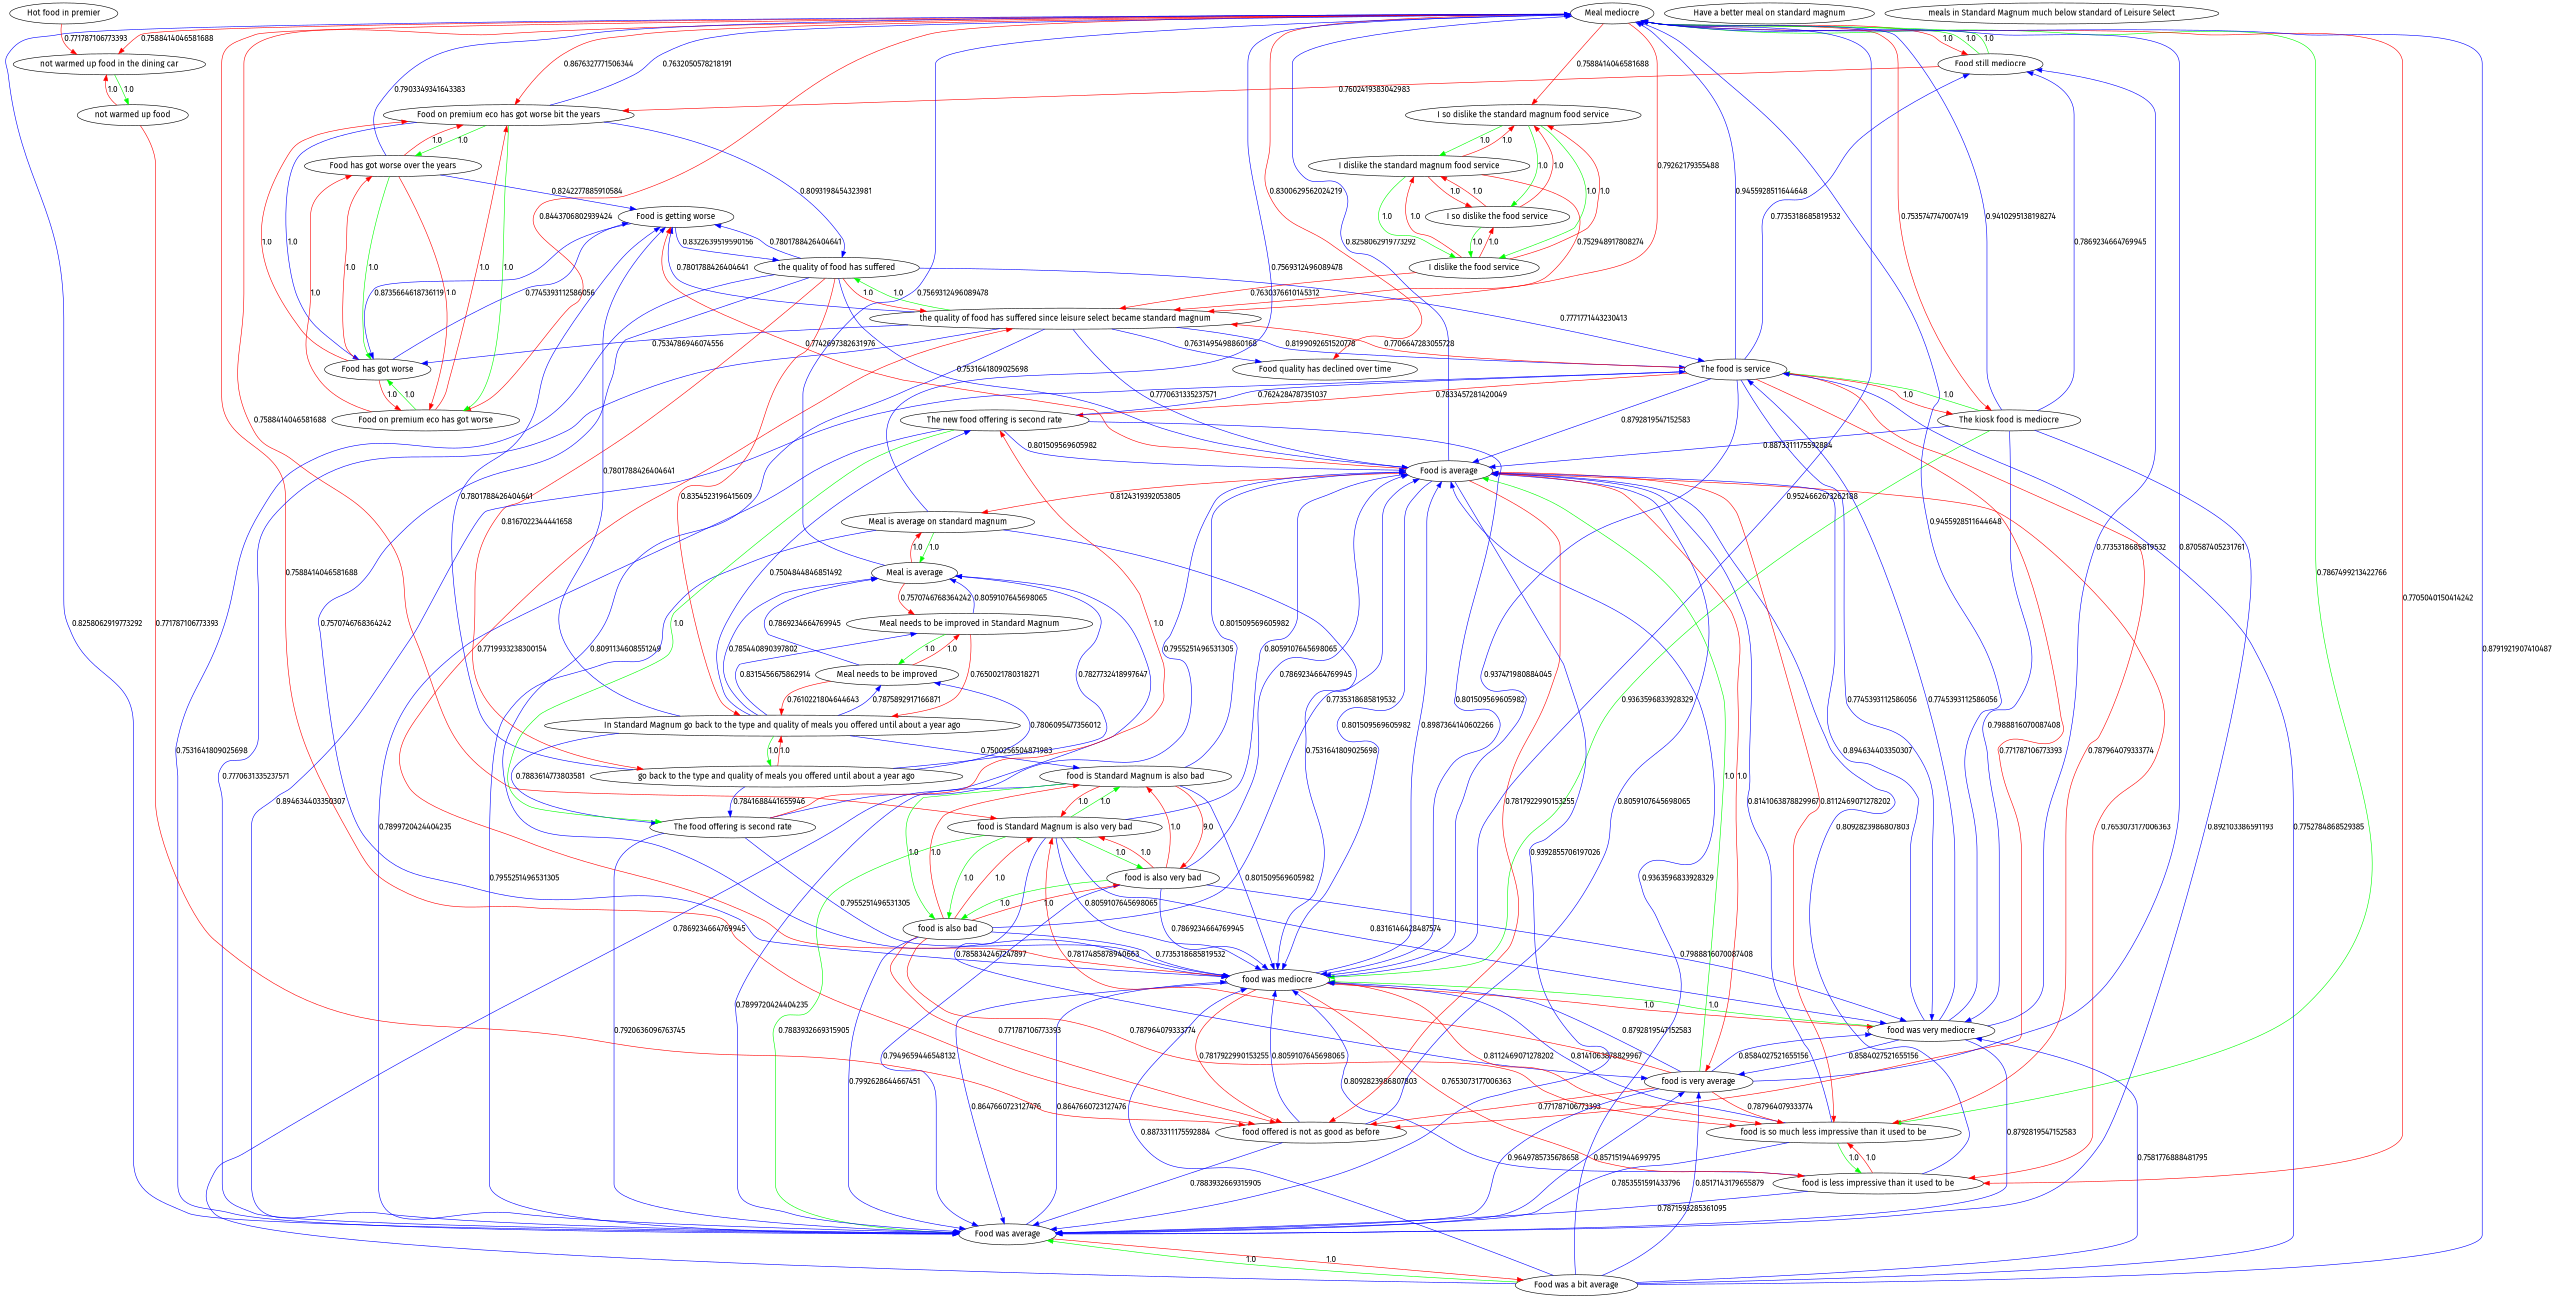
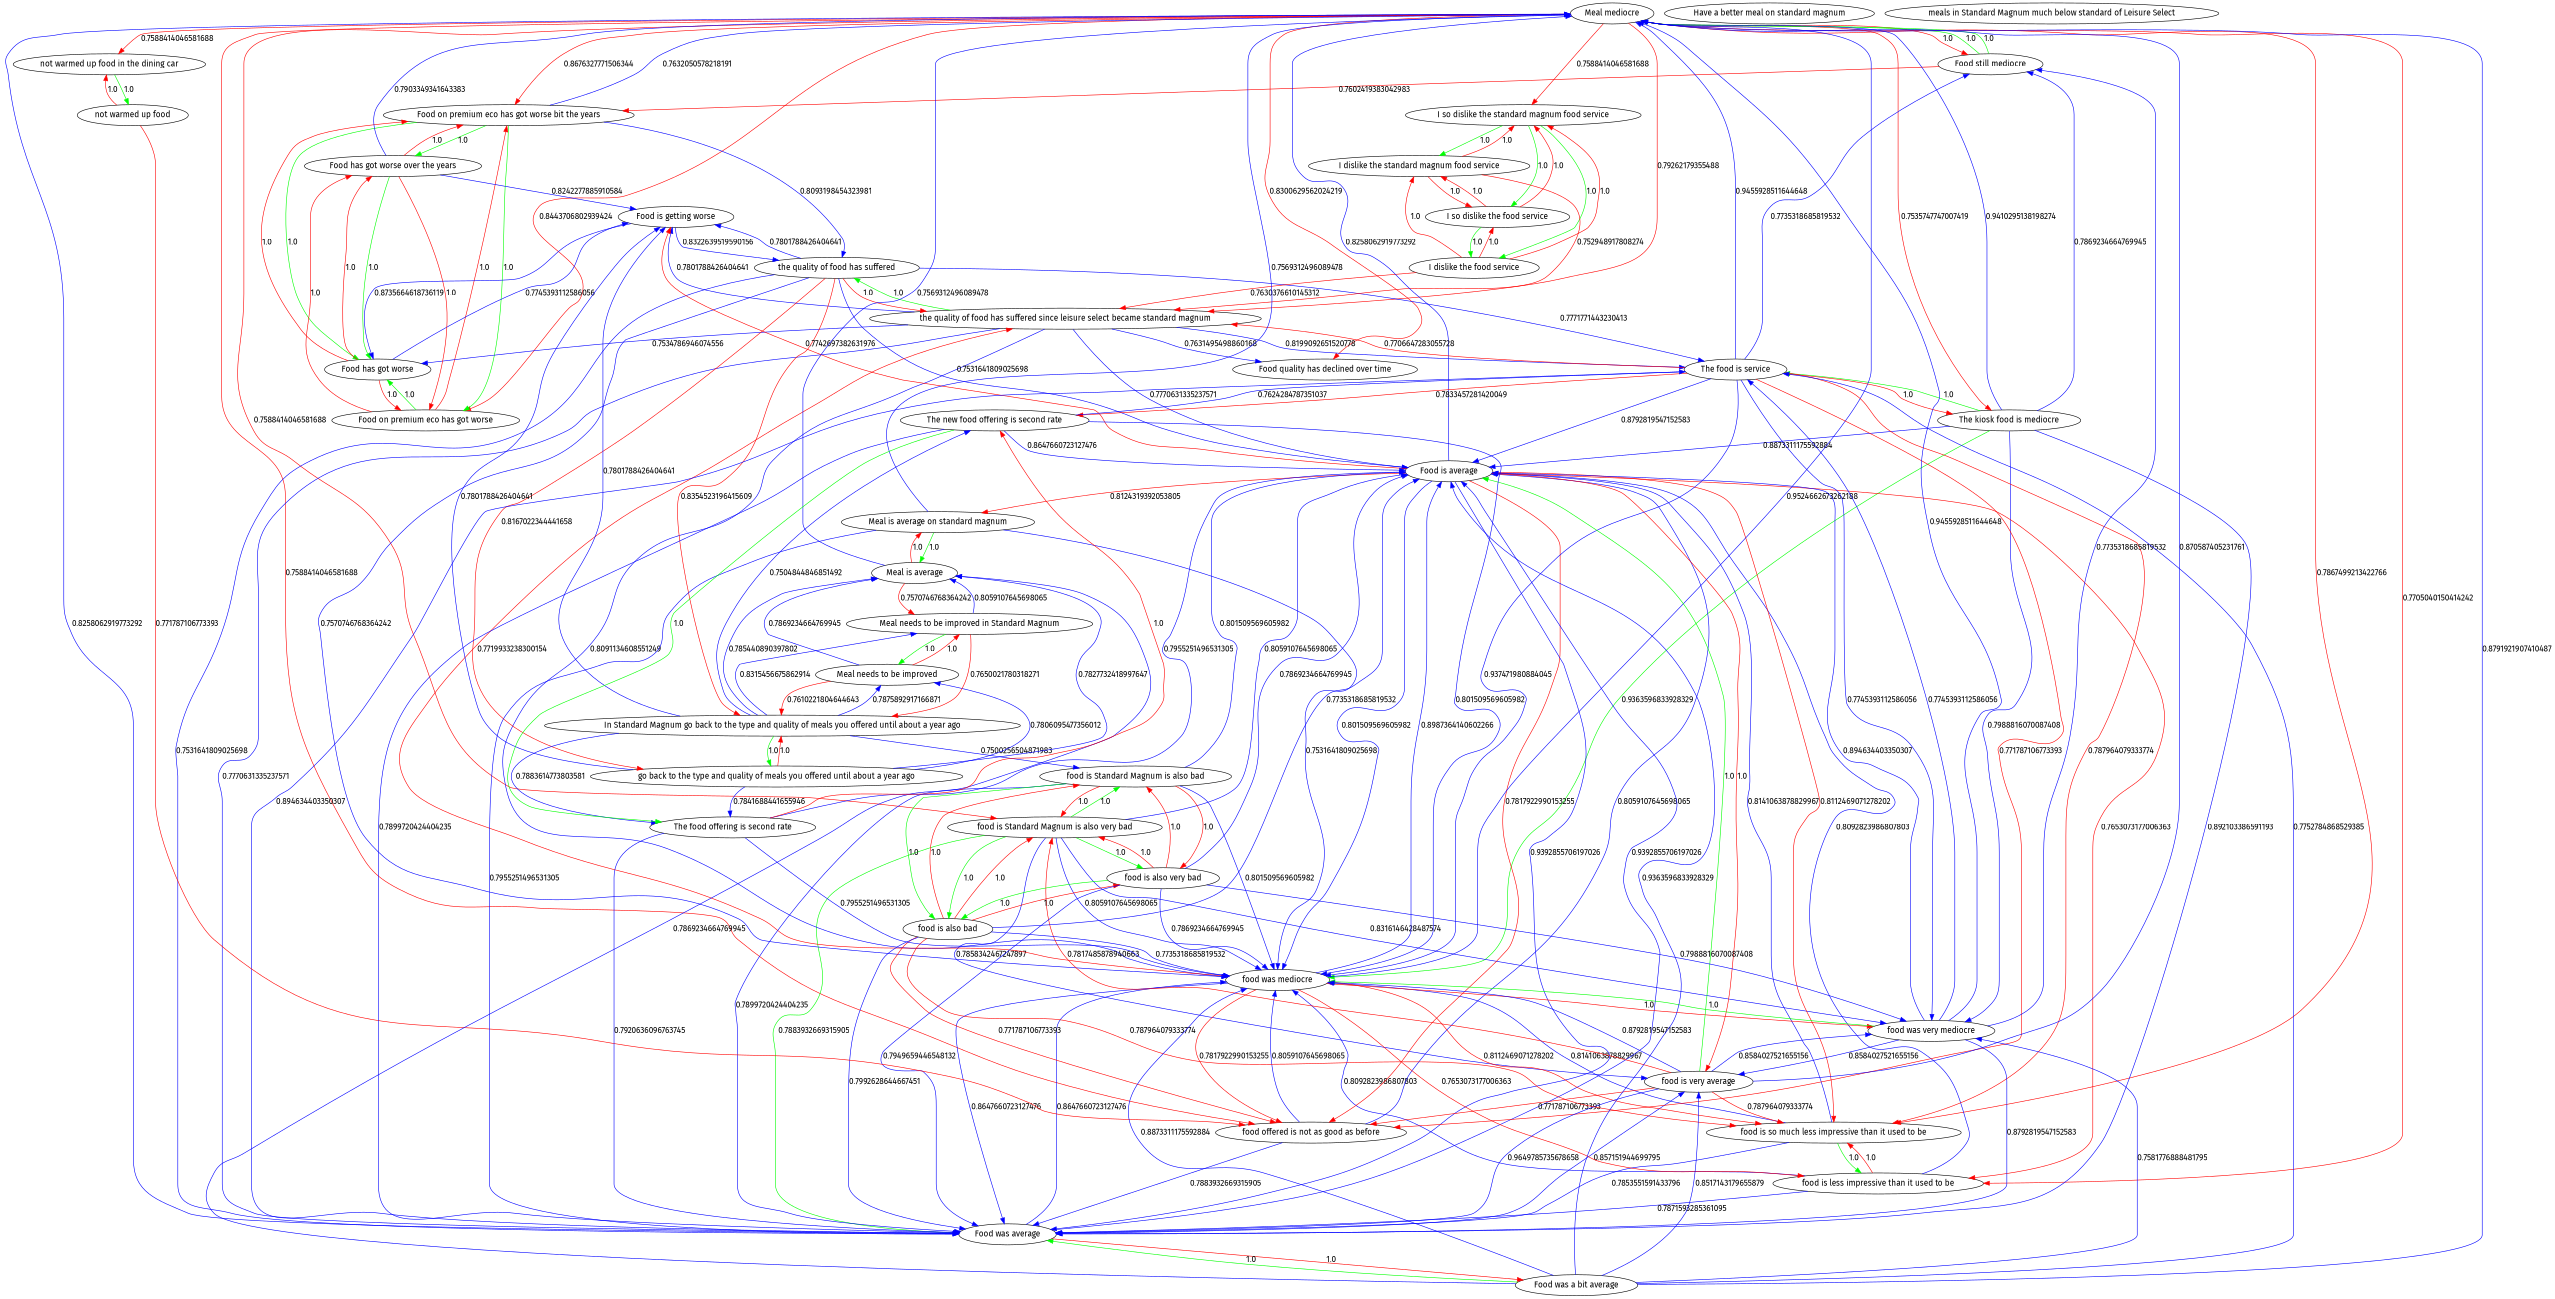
node "Hot food in premier": removed
edge "Food on premium eco has got worse bit the years" -> "Food has got worse": color blue -> green
edge "I dislike the standard magnum food service" -> "I dislike the food service": removed, label "1.0"
edge "Meal mediocre" -> "food is so much less impressive than it used to be": color green -> red
edge "The new food offering is second rate" -> "Food is average": label "0.801509569605982" -> "0.8647660723127476"
edge "food is Standard Magnum is also bad" -> "food is also very bad": label "9.0" -> "1.0"
edge "Food was average" -> "Food is average": added, label "0.9392855706197026"
